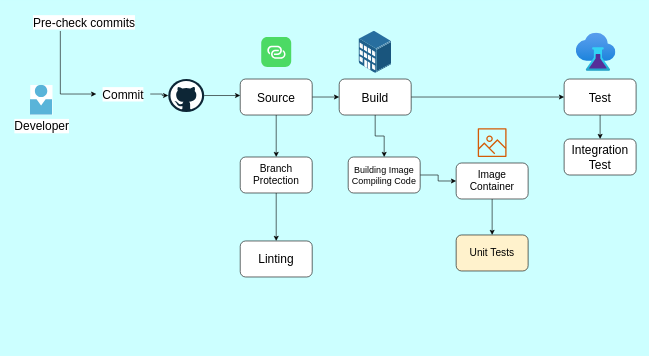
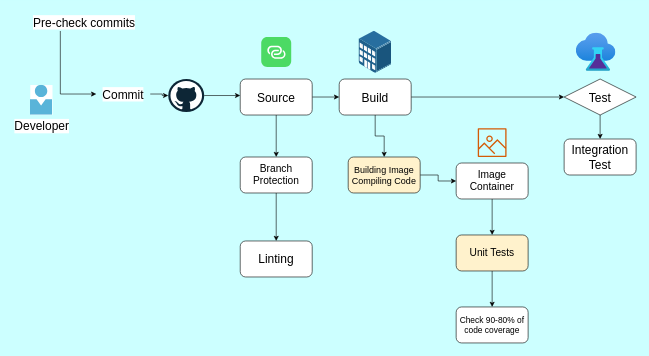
node "Test": shape rounded rectangle -> diamond
node "Building Image Compiling Code": fillcolor #ffffff -> #fff2cc
edge "Unit Tests" -> "Check 90-80% of code coverage": added
node "Check 90-80% of code coverage": added
